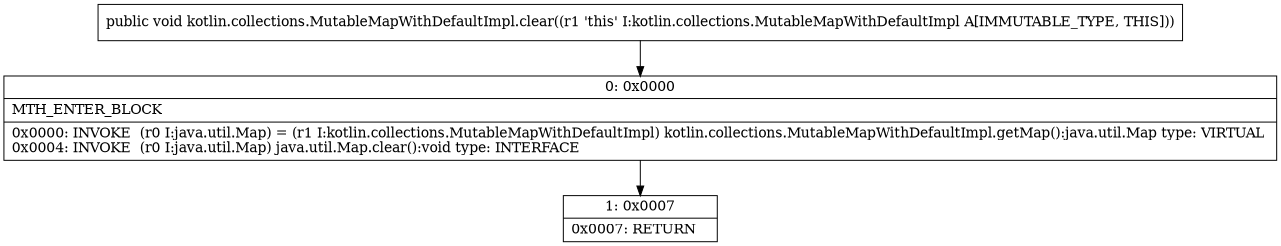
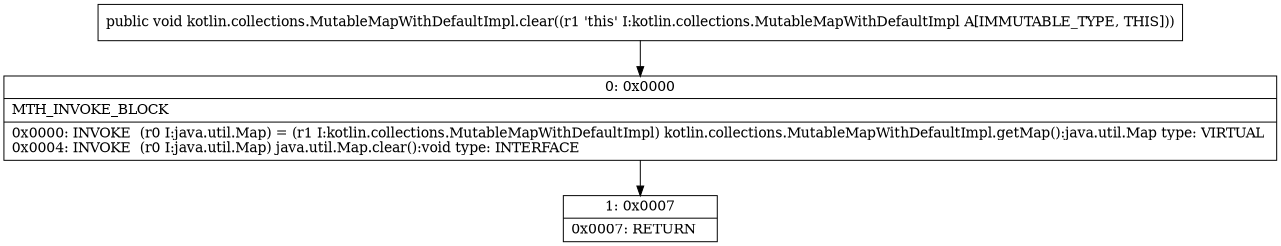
node "0: 0x0000": text "MTH_ENTER_BLOCK" -> "MTH_INVOKE_BLOCK"
